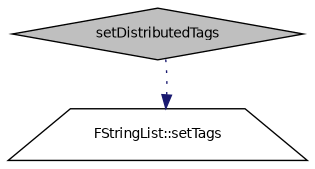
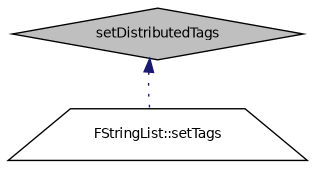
edge "setDistributedTags" -> "FStringList::setTags": reversed
